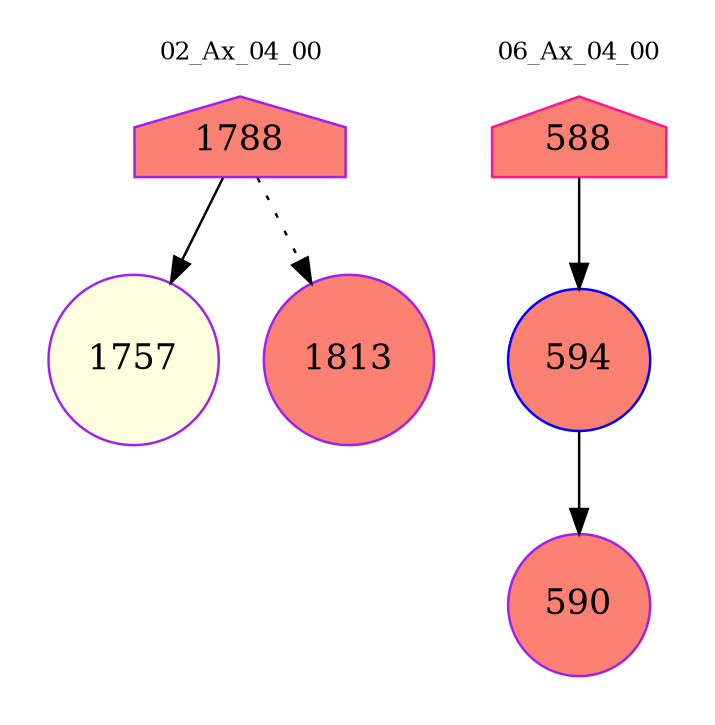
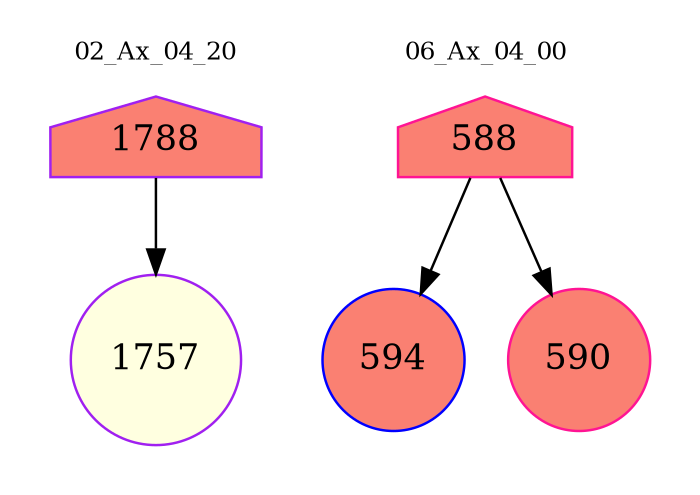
cluster "02_Ax_04_00": label "02_Ax_04_00" -> "02_Ax_04_20"
node "1813": removed
edge "594" -> "590": now "588" -> "590"
node "590": color purple -> deeppink
